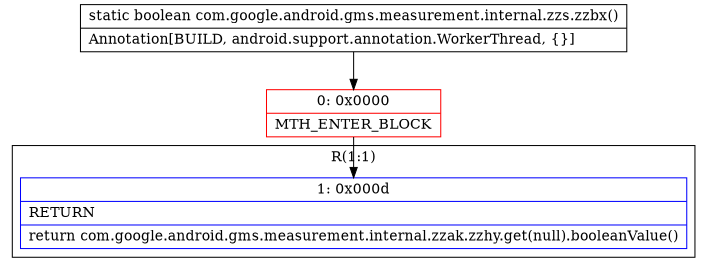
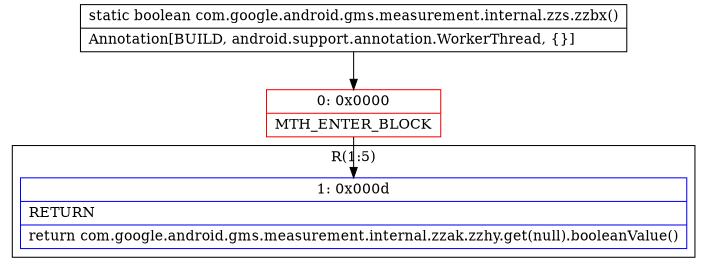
cluster "R(1:1)": label "R(1:1)" -> "R(1:5)"
